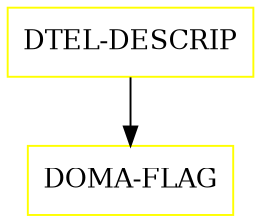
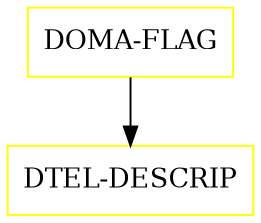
edge "DTEL-DESCRIP" -> "DOMA-FLAG": reversed
